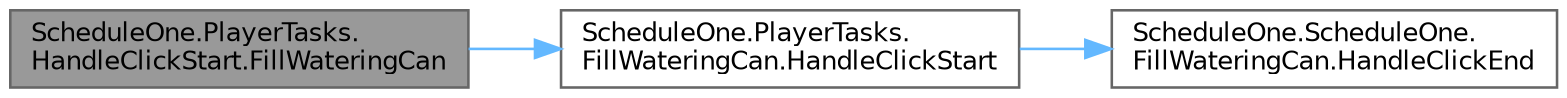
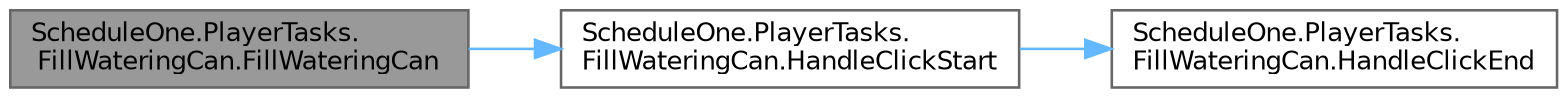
node "ScheduleOne.PlayerTasks. HandleClickStart.FillWateringCan": label "ScheduleOne.PlayerTasks. HandleClickStart.FillWateringCan" -> "ScheduleOne.PlayerTasks. FillWateringCan.FillWateringCan"
node "ScheduleOne.ScheduleOne. FillWateringCan.HandleClickEnd": label "ScheduleOne.ScheduleOne. FillWateringCan.HandleClickEnd" -> "ScheduleOne.PlayerTasks. FillWateringCan.HandleClickEnd"
